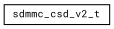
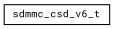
node "sdmmc_csd_v2_t": label "sdmmc_csd_v2_t" -> "sdmmc_csd_v6_t"
